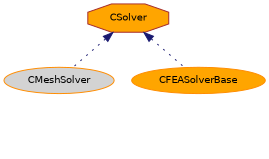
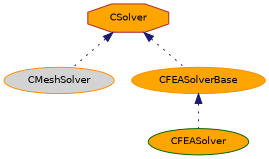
node "CFEASolver": added
